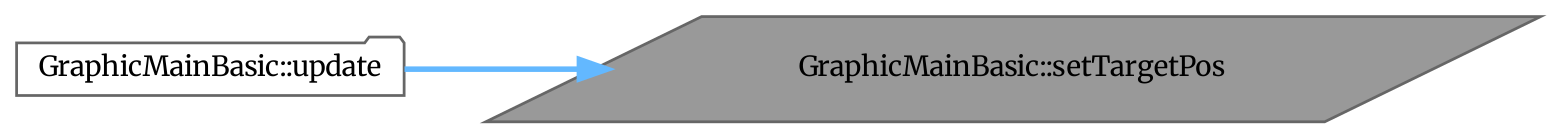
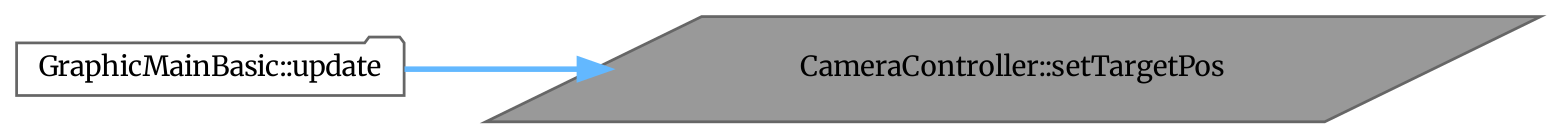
node "GraphicMainBasic::setTargetPos": label "GraphicMainBasic::setTargetPos" -> "CameraController::setTargetPos"
